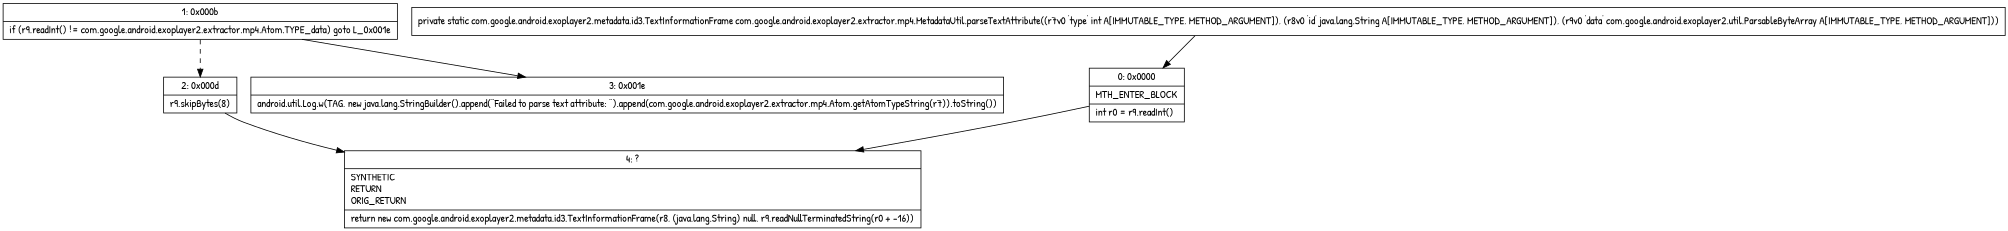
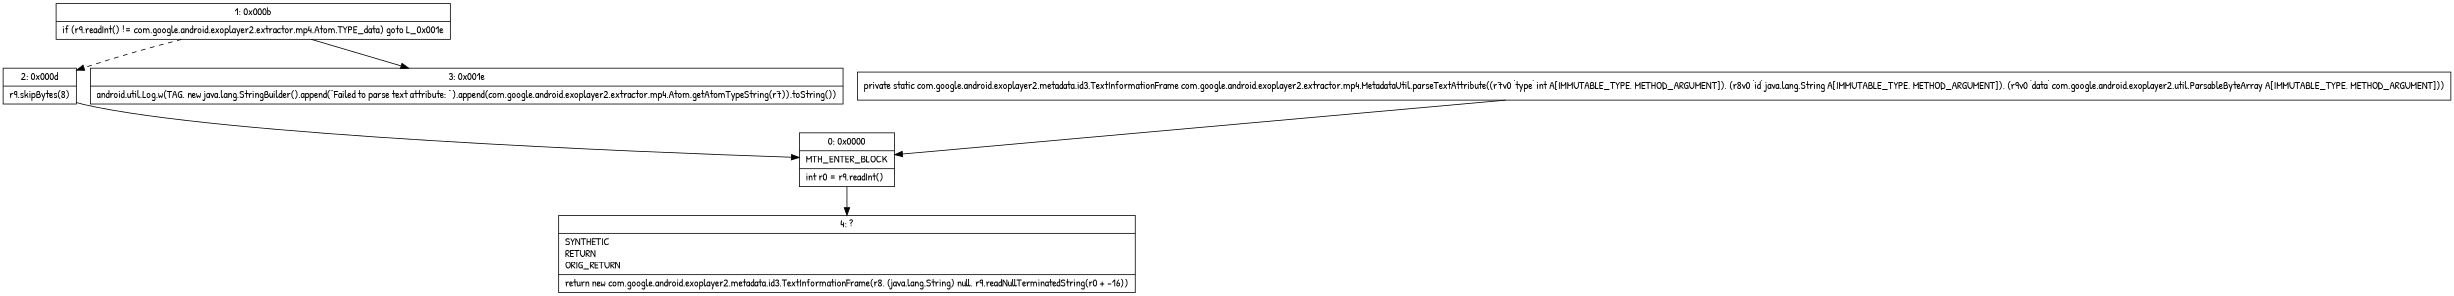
edge "2: 0x000d" -> "4: ?": now "2: 0x000d" -> "0: 0x0000"
